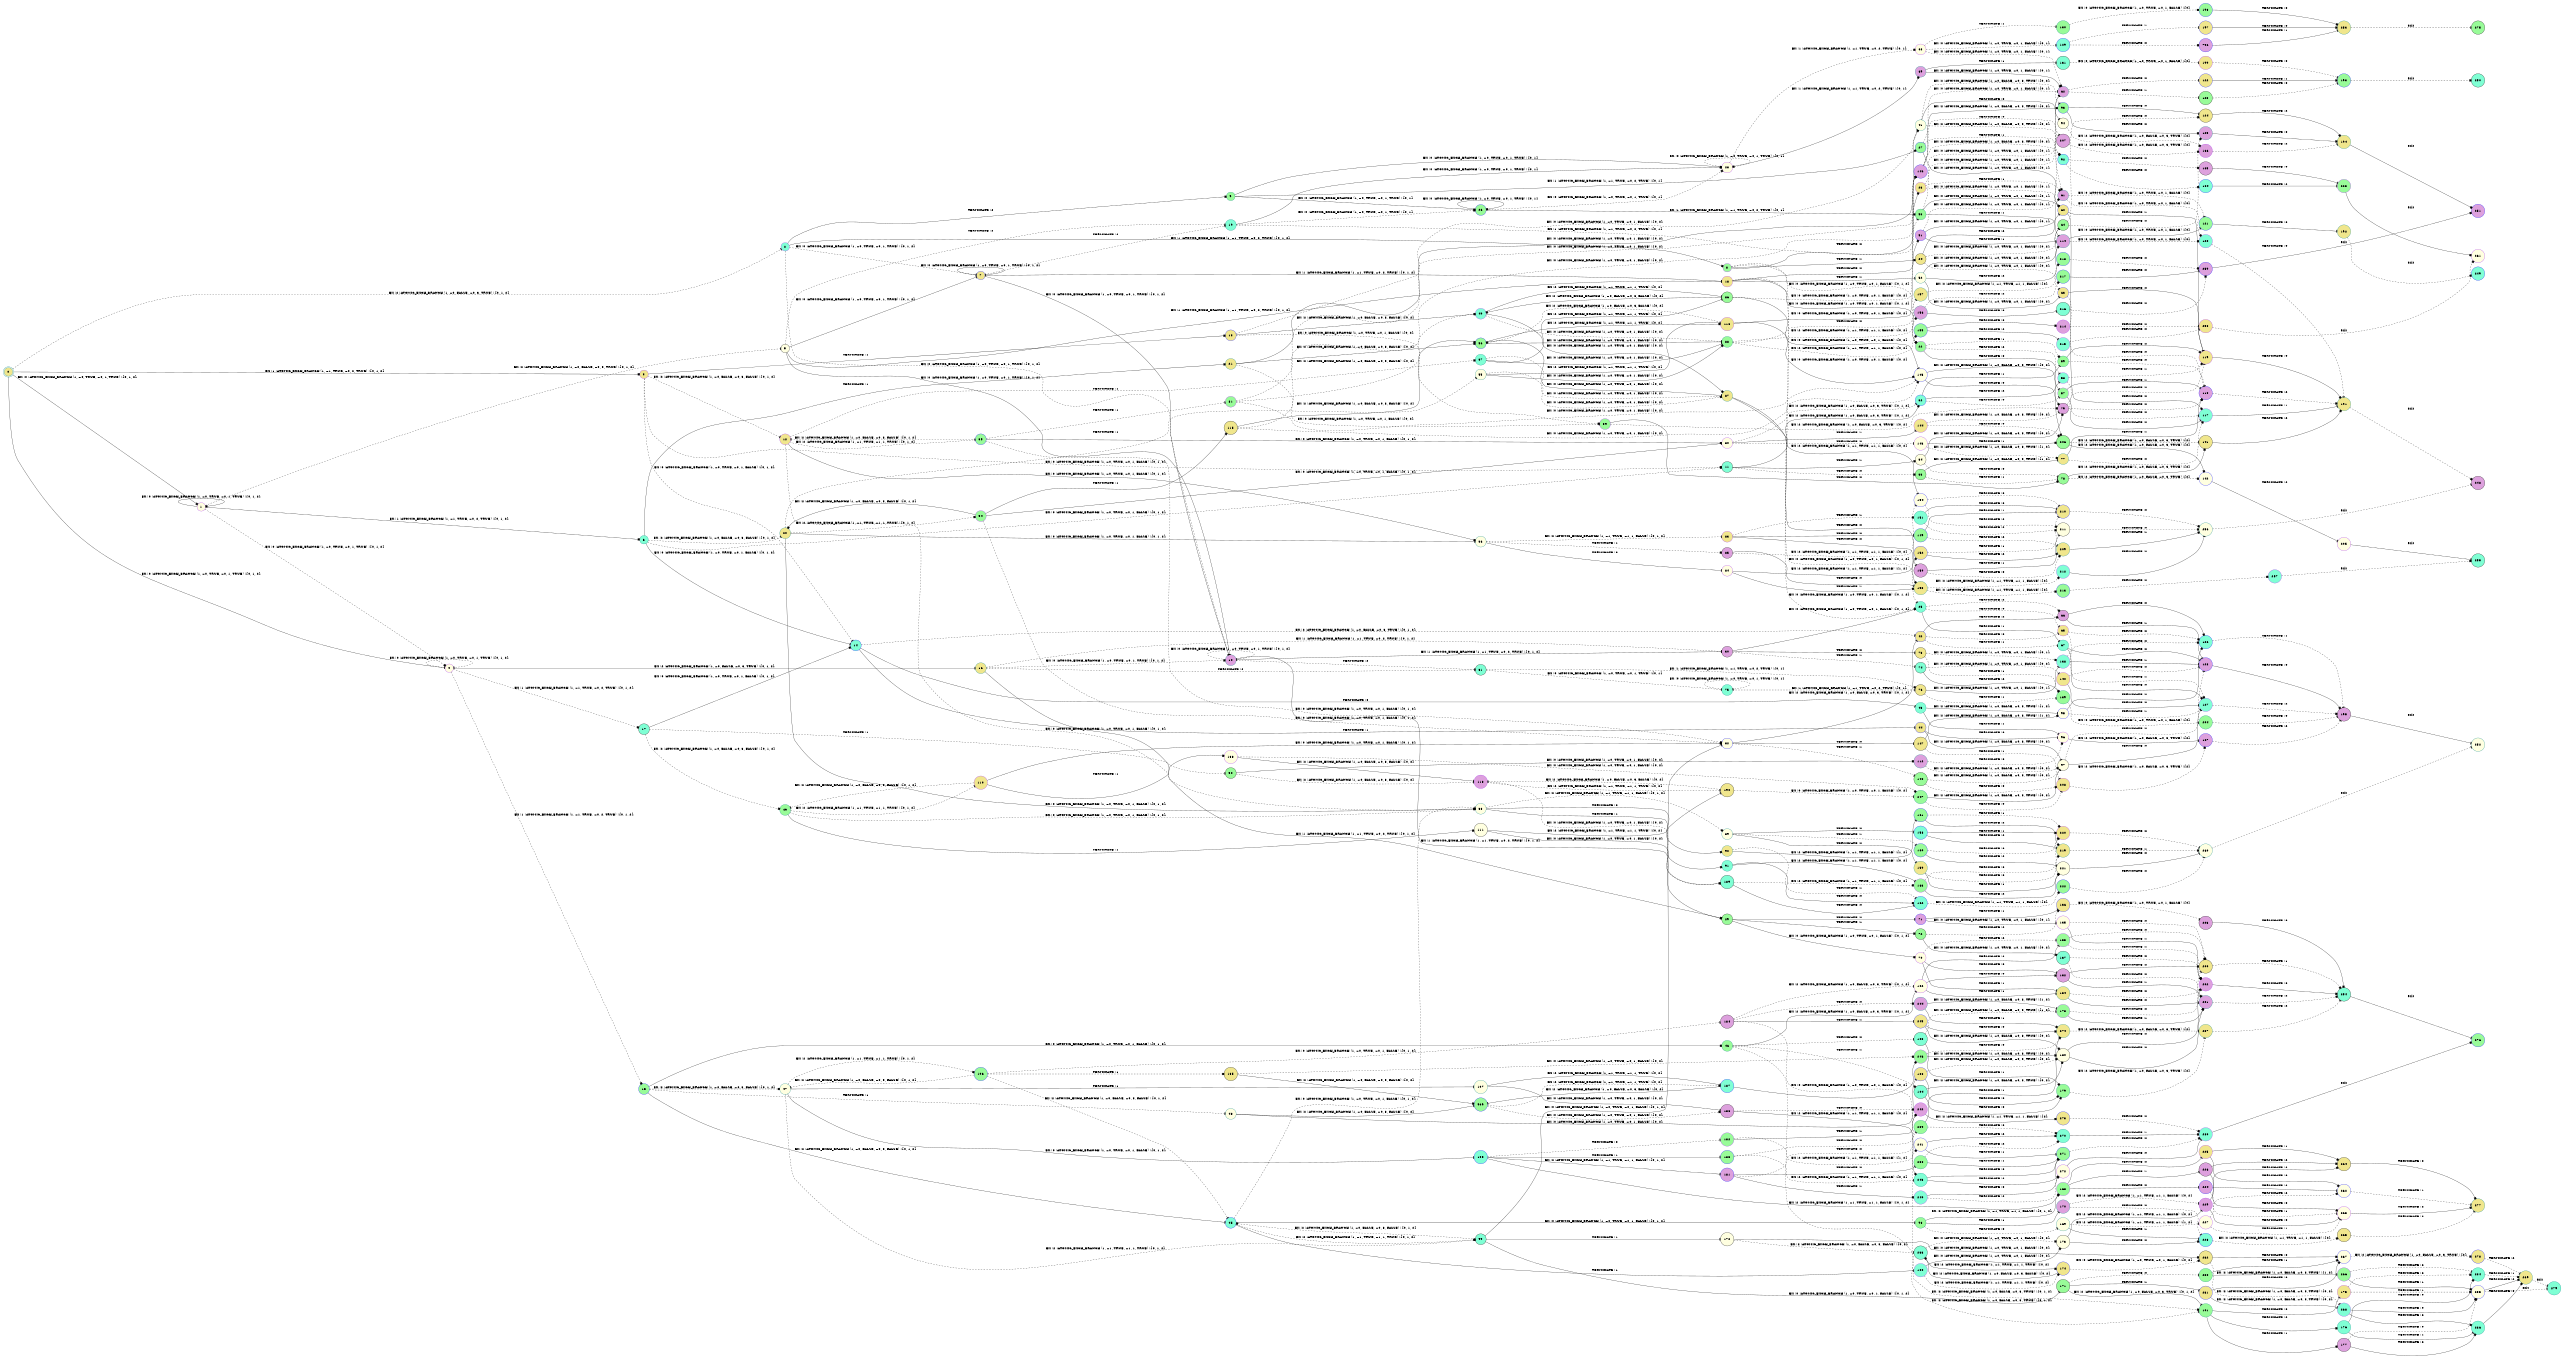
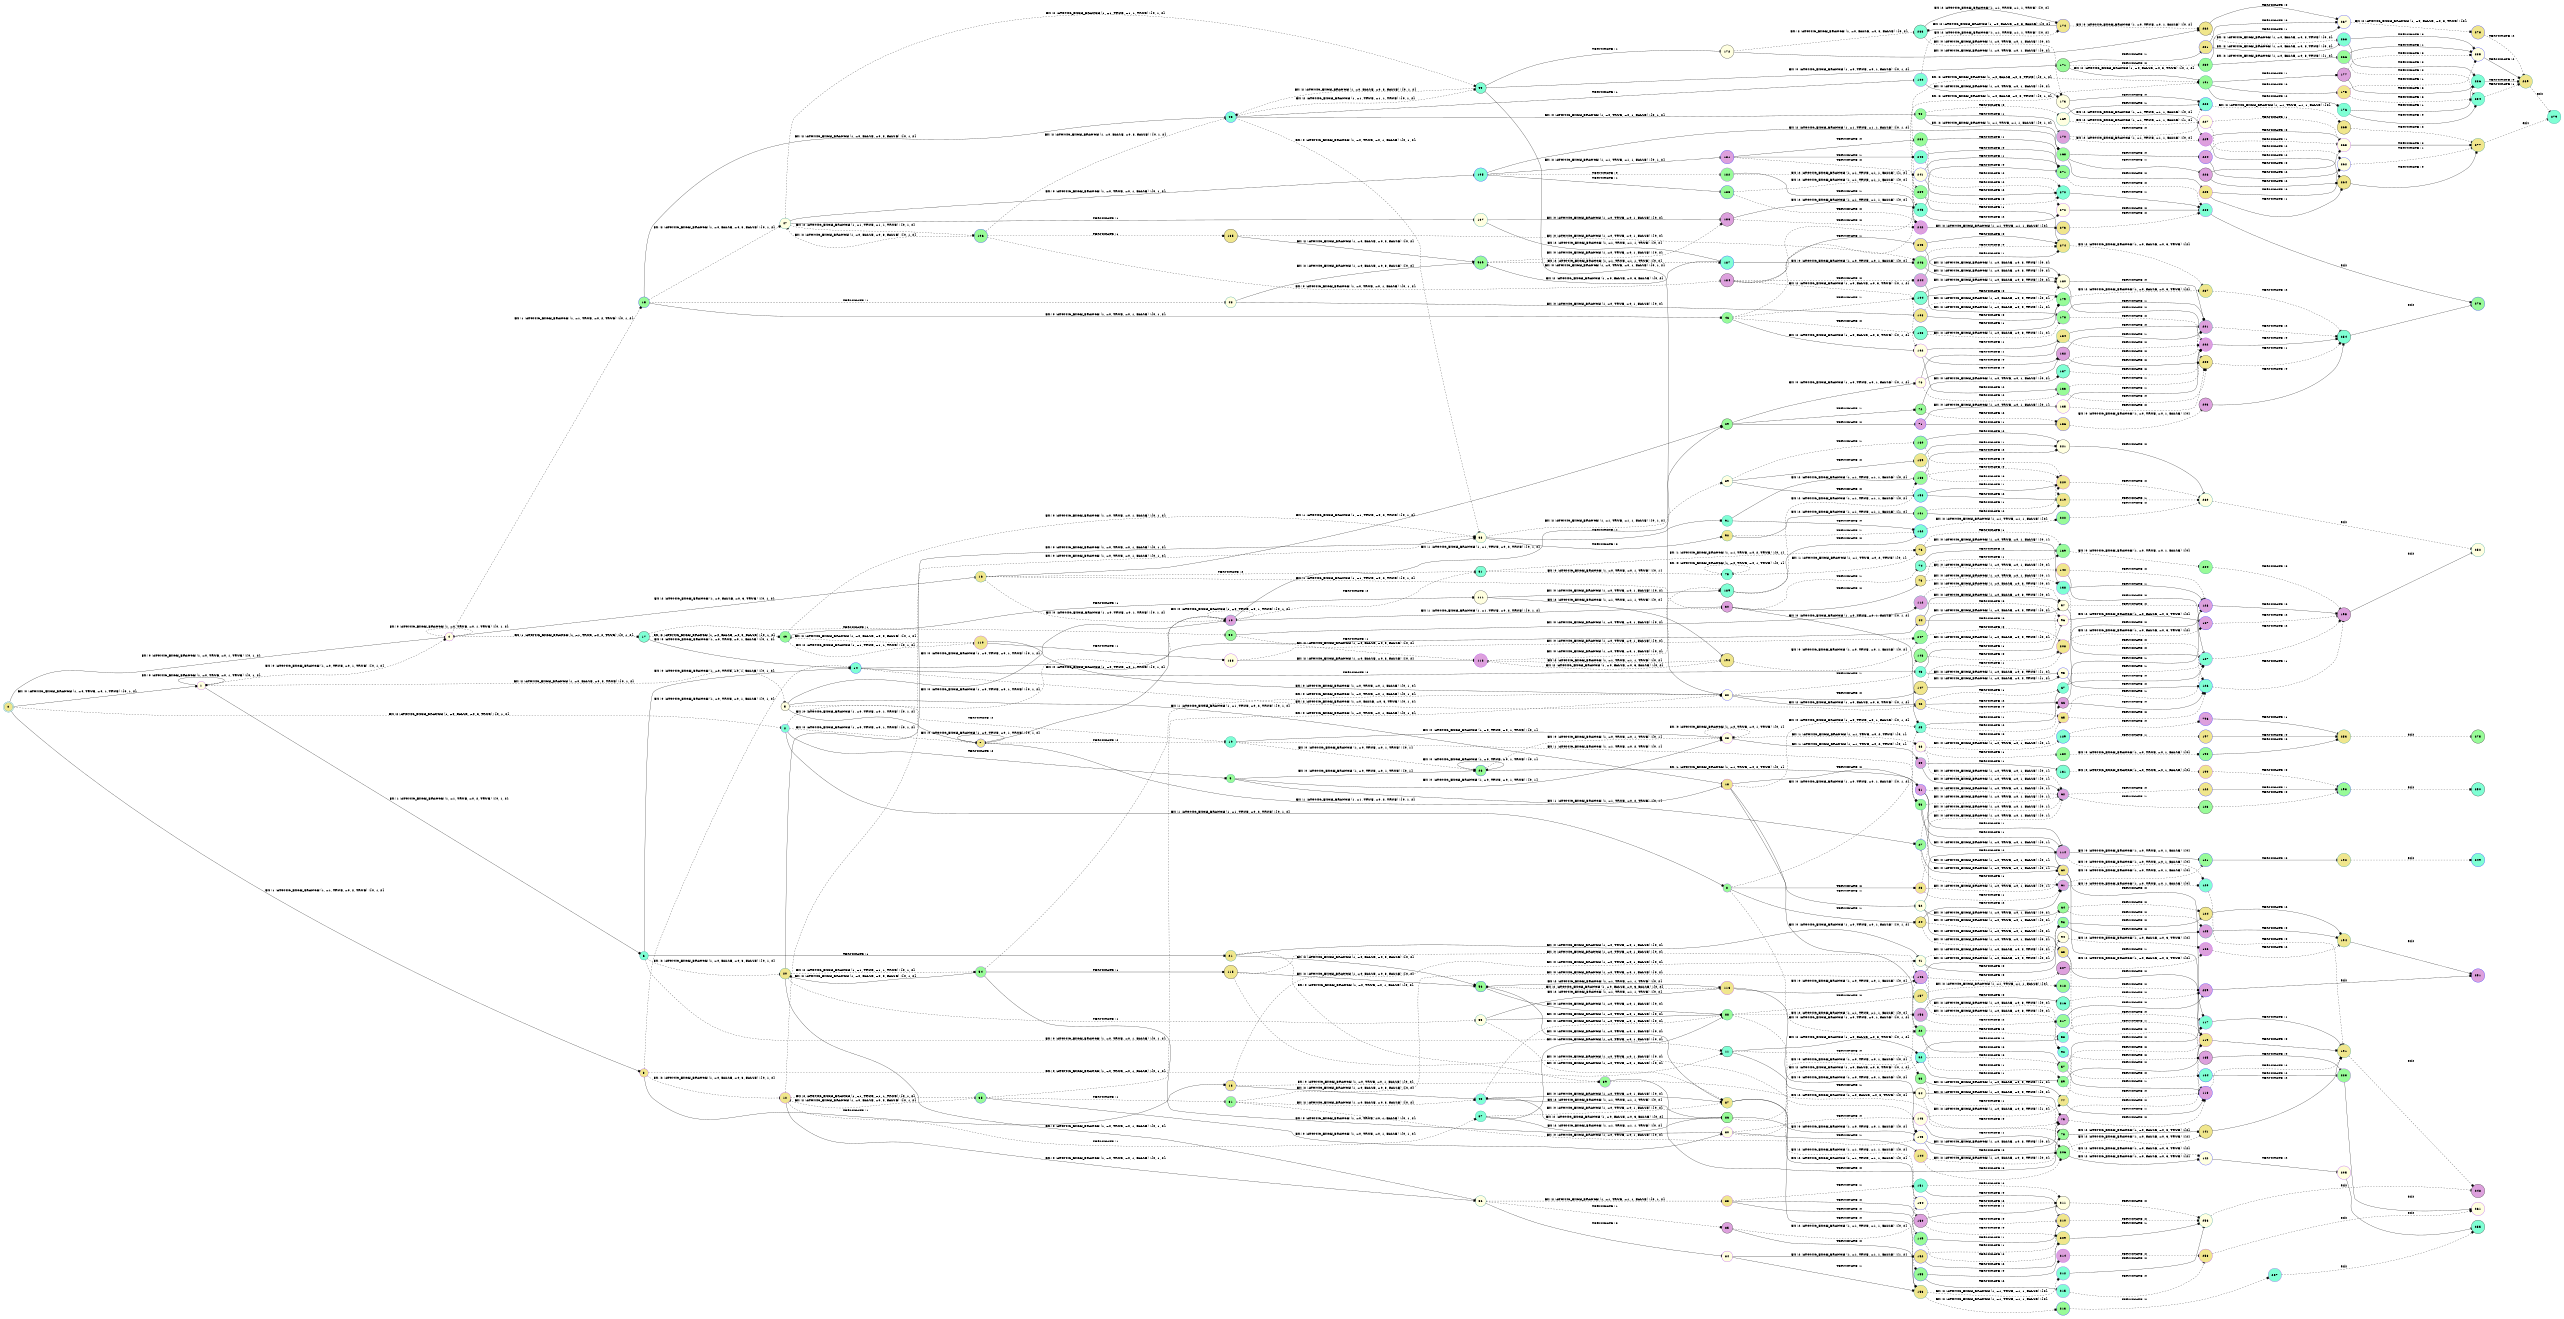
edge "235" -> "279": now "277" -> "279"
